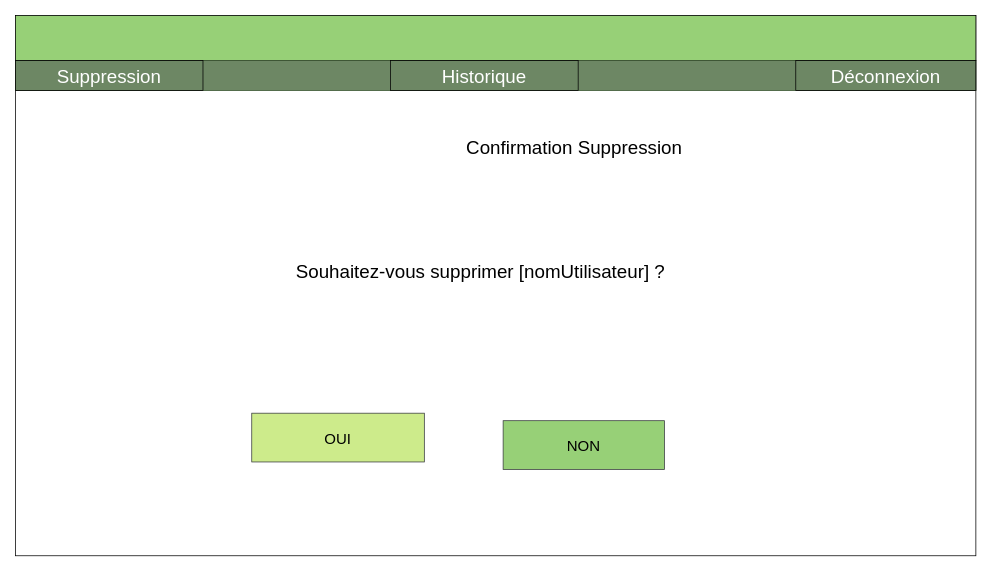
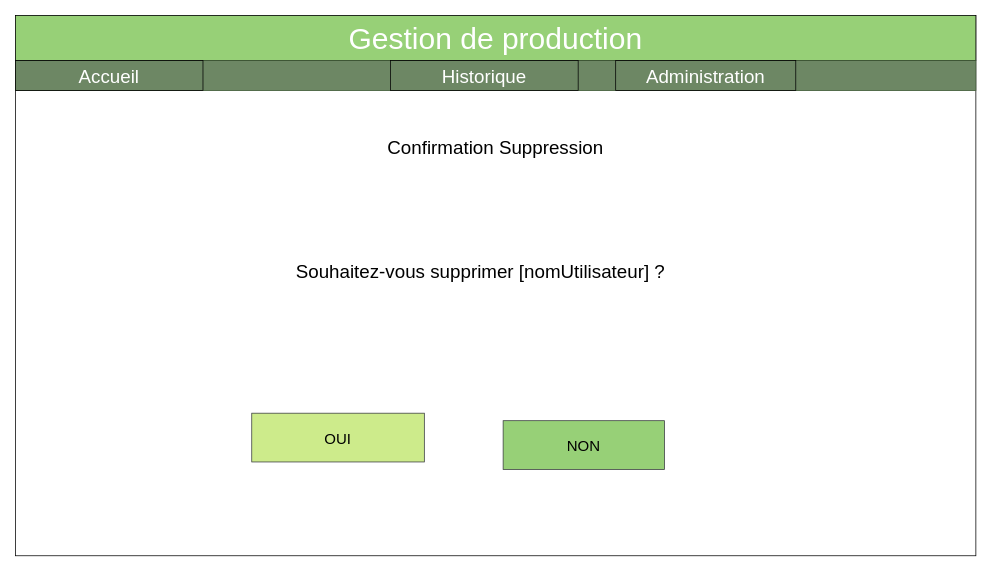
node "Gestion de production": added
node "Suppression": label "Suppression" -> "Accueil"
node "Administration": added
node "Déconnexion": removed
node "Confirmation Suppression": moved (574, 147) -> (495, 147)
